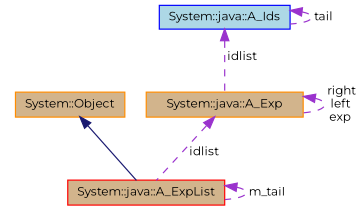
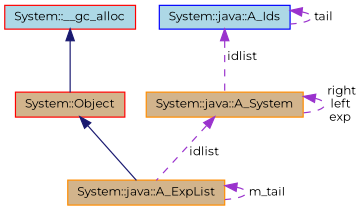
node "System::__gc_alloc": added
node "System::Object": color darkorange -> red
node "System::java::A_Exp": label "System::java::A_Exp" -> "System::java::A_System"
node "System::java::A_ExpList": color red -> darkorange
